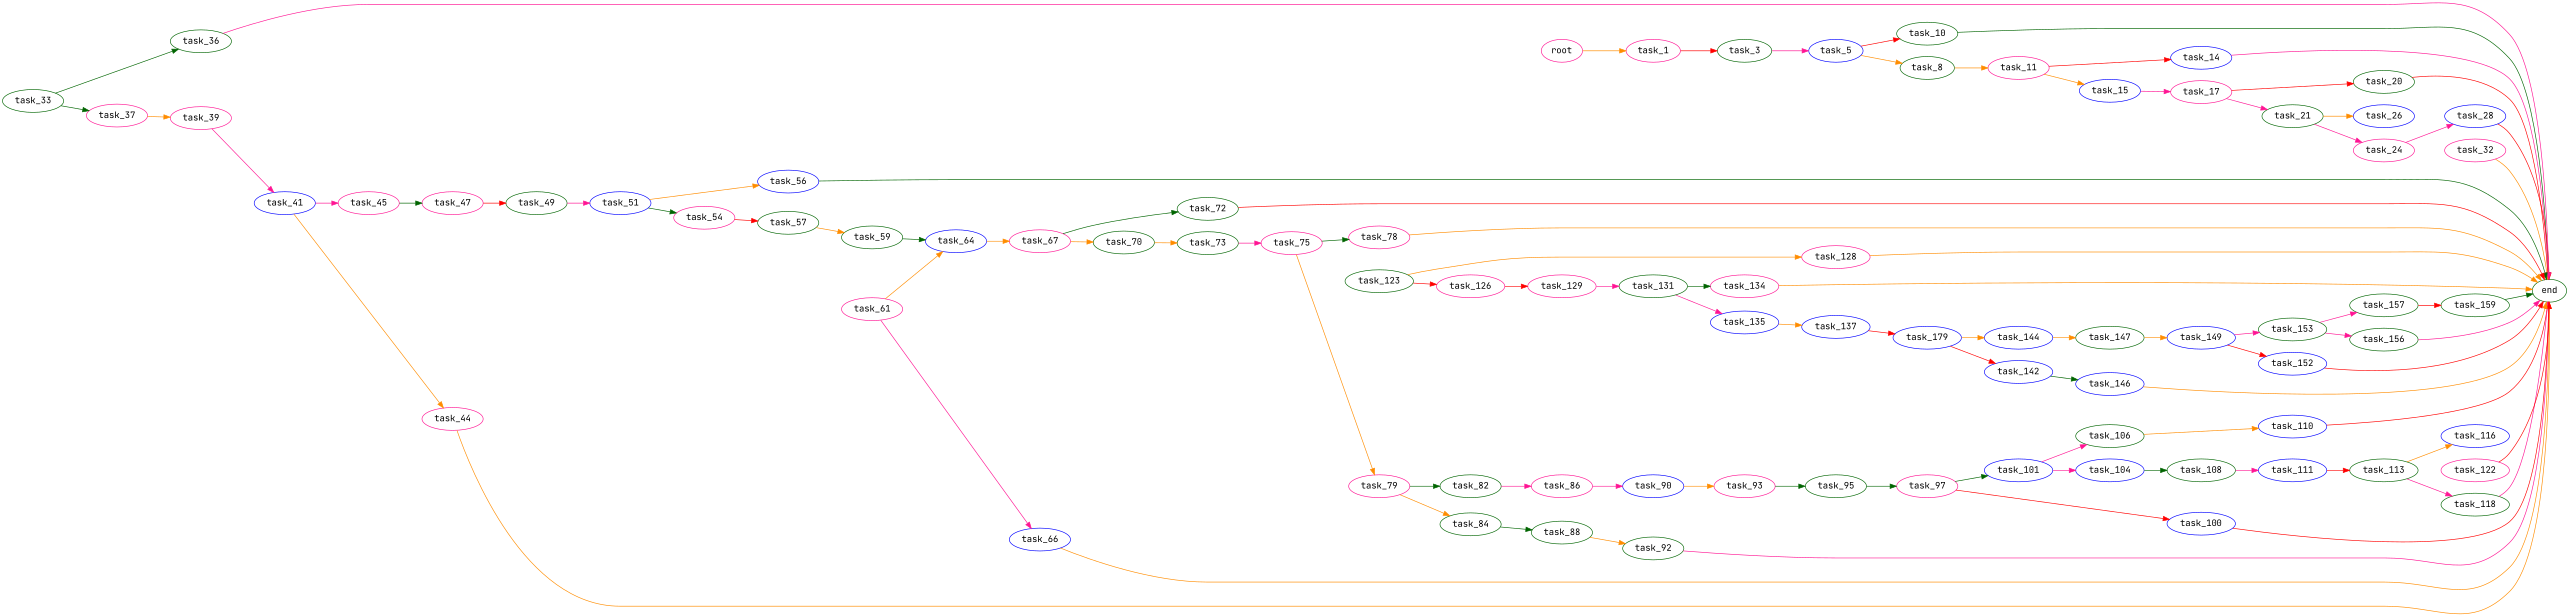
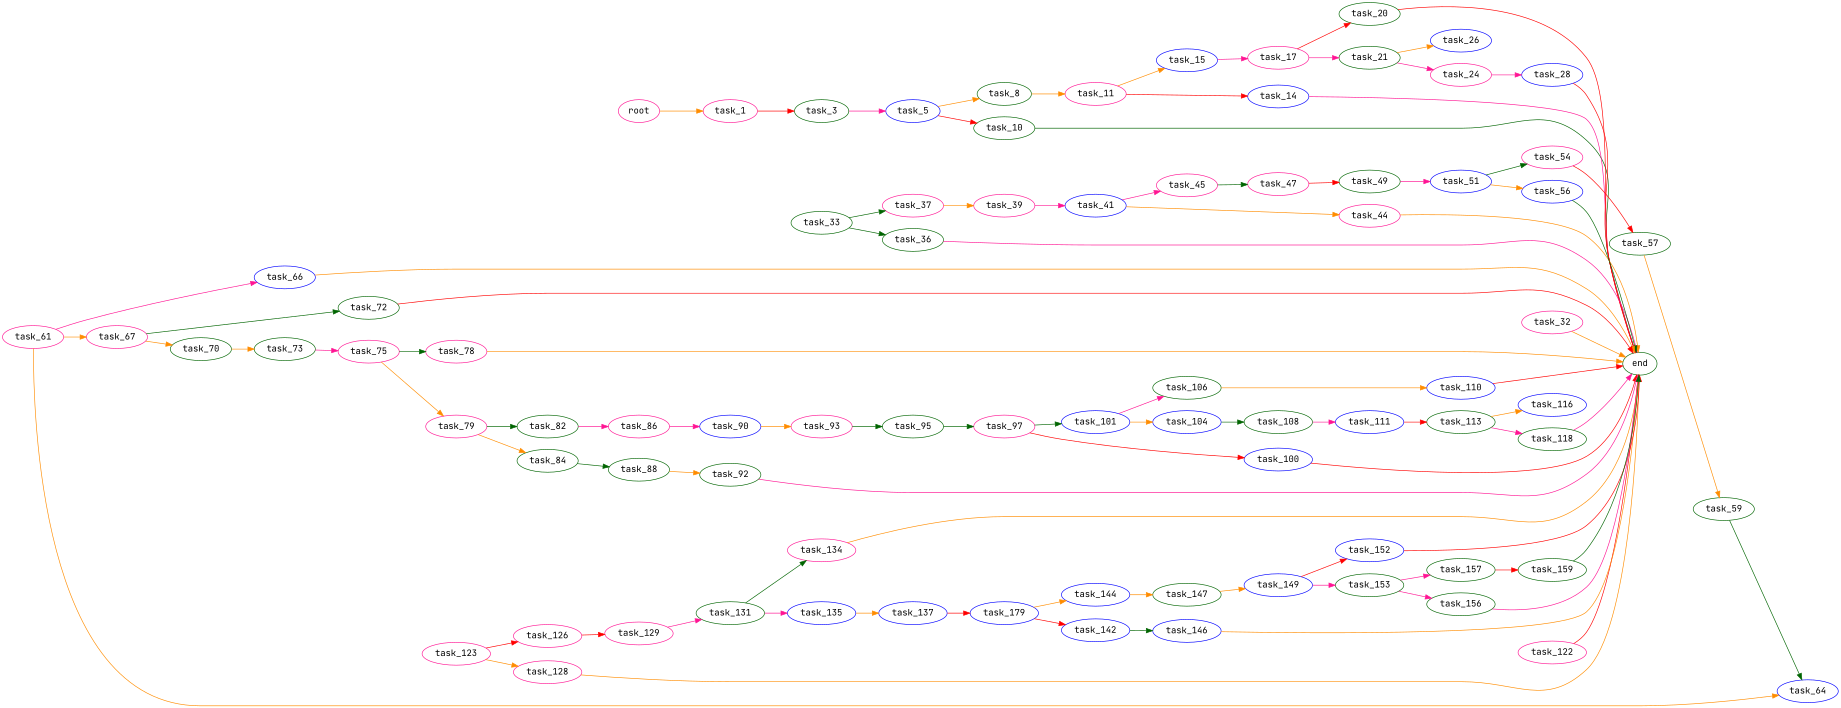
edge "task_64" -> "task_67": now "task_61" -> "task_67"
node "task_123": color darkgreen -> deeppink
edge "task_101" -> "task_104": color deeppink -> darkorange
